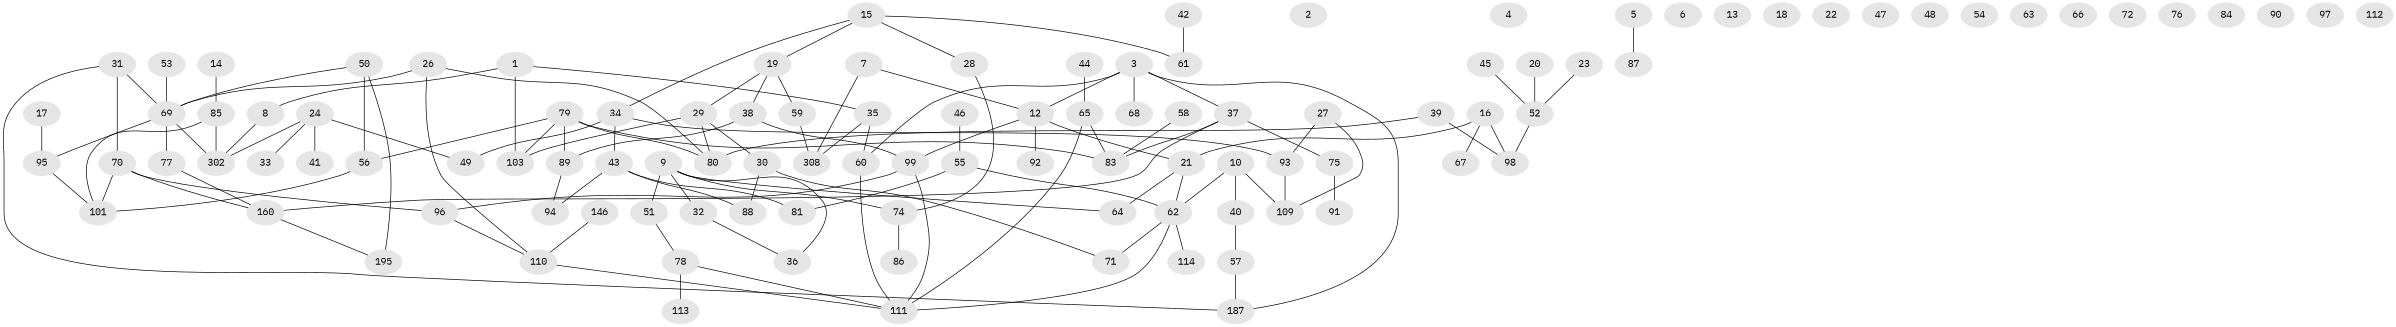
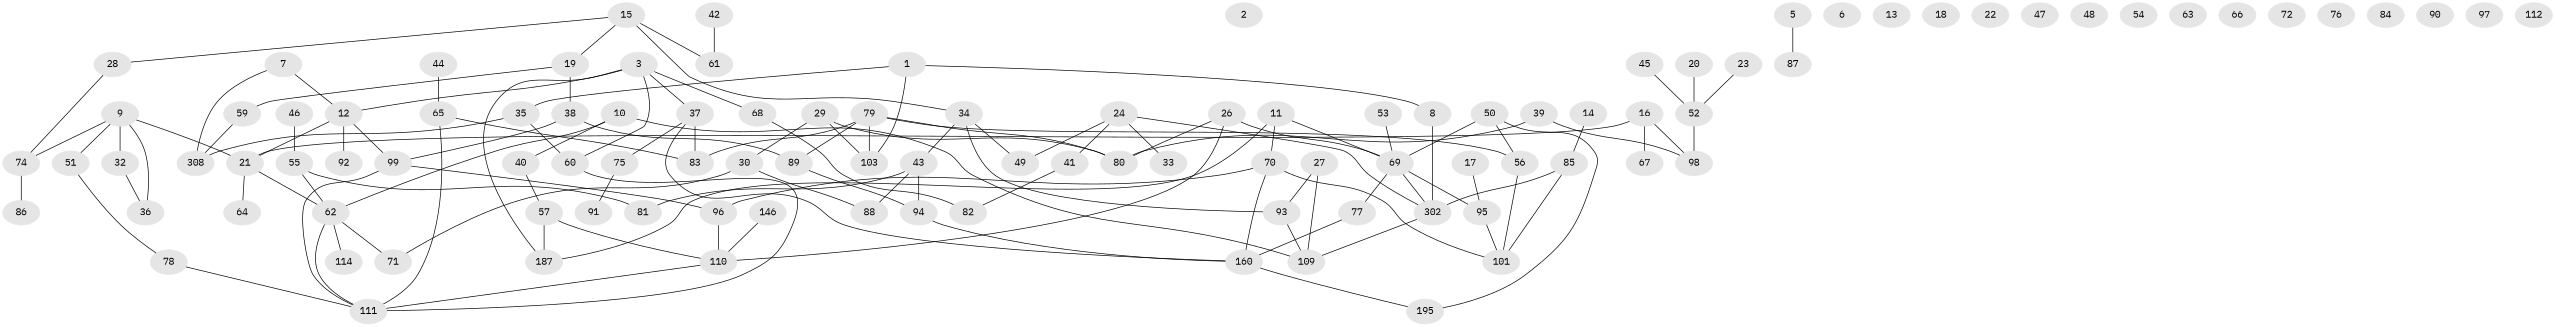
node "4": removed
node "31": label "31" -> "11"
edge "19" -- "29": removed
node "58": removed
edge "9" -- "64": now "9" -- "21"
node "82": added
edge "302" -- "109": added
edge "57" -- "110": added
edge "94" -- "160": added
node "113": removed
